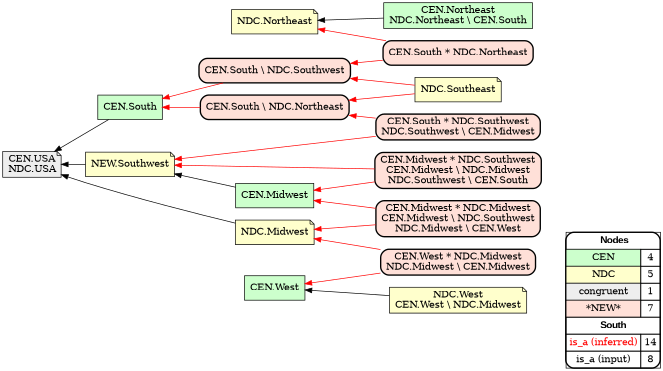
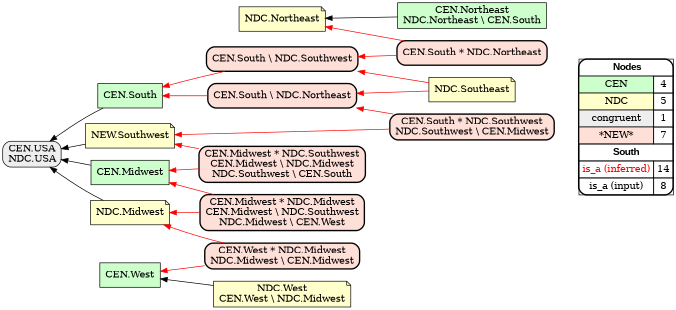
node "CEN.USA NDC.USA": shape note -> box
edge "CEN.Midwest" -> "NEW.Southwest": now "CEN.Midwest" -> "CEN.USA NDC.USA"
